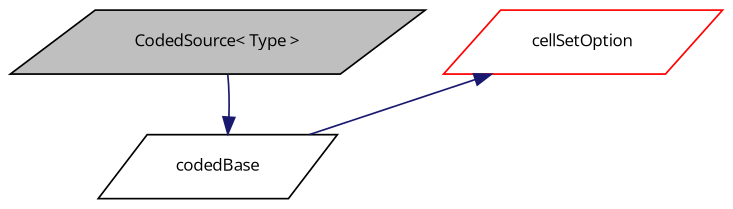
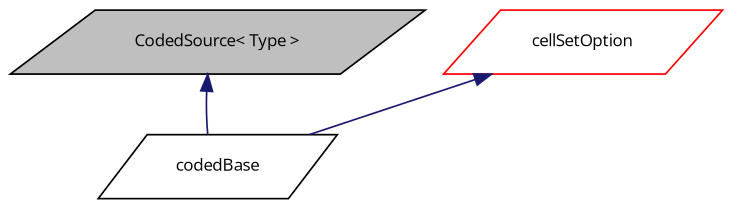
edge "CodedSource< Type >" -> "codedBase": reversed
